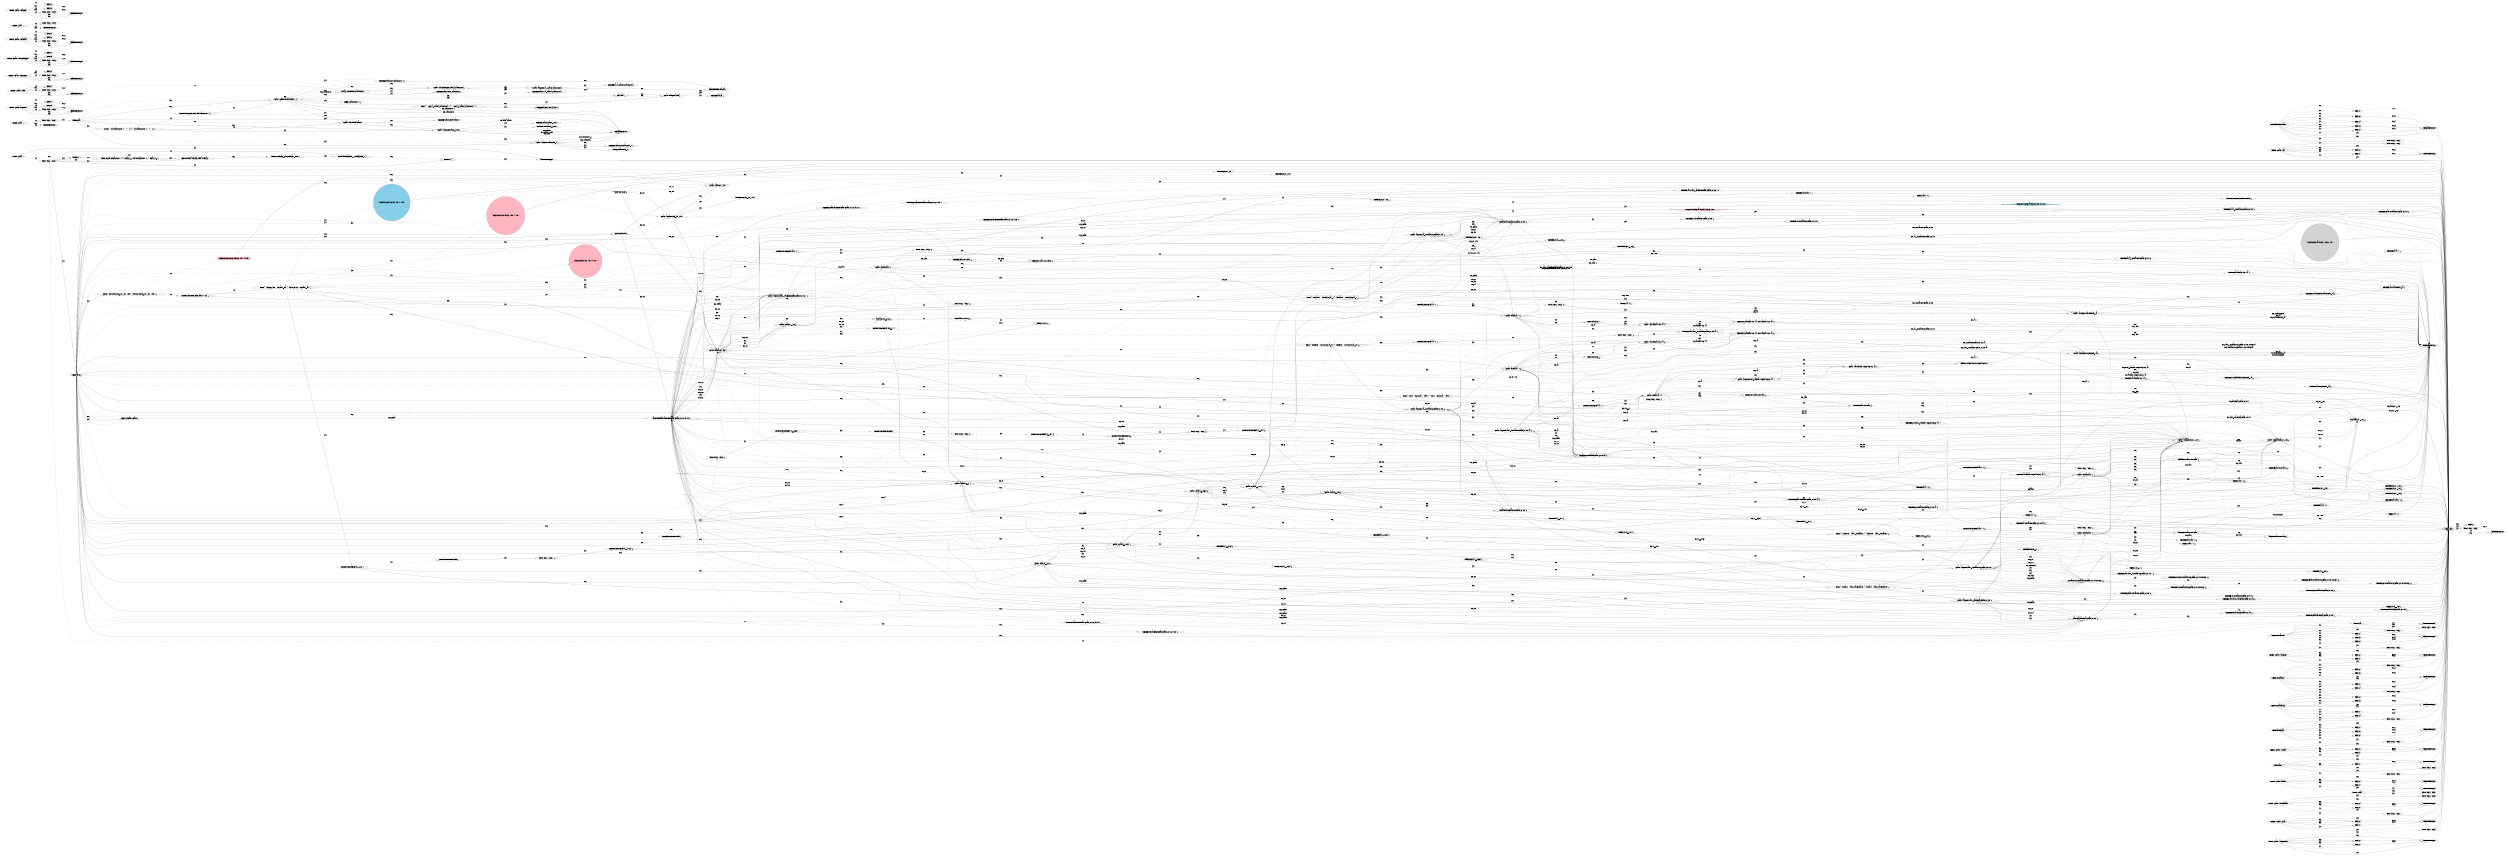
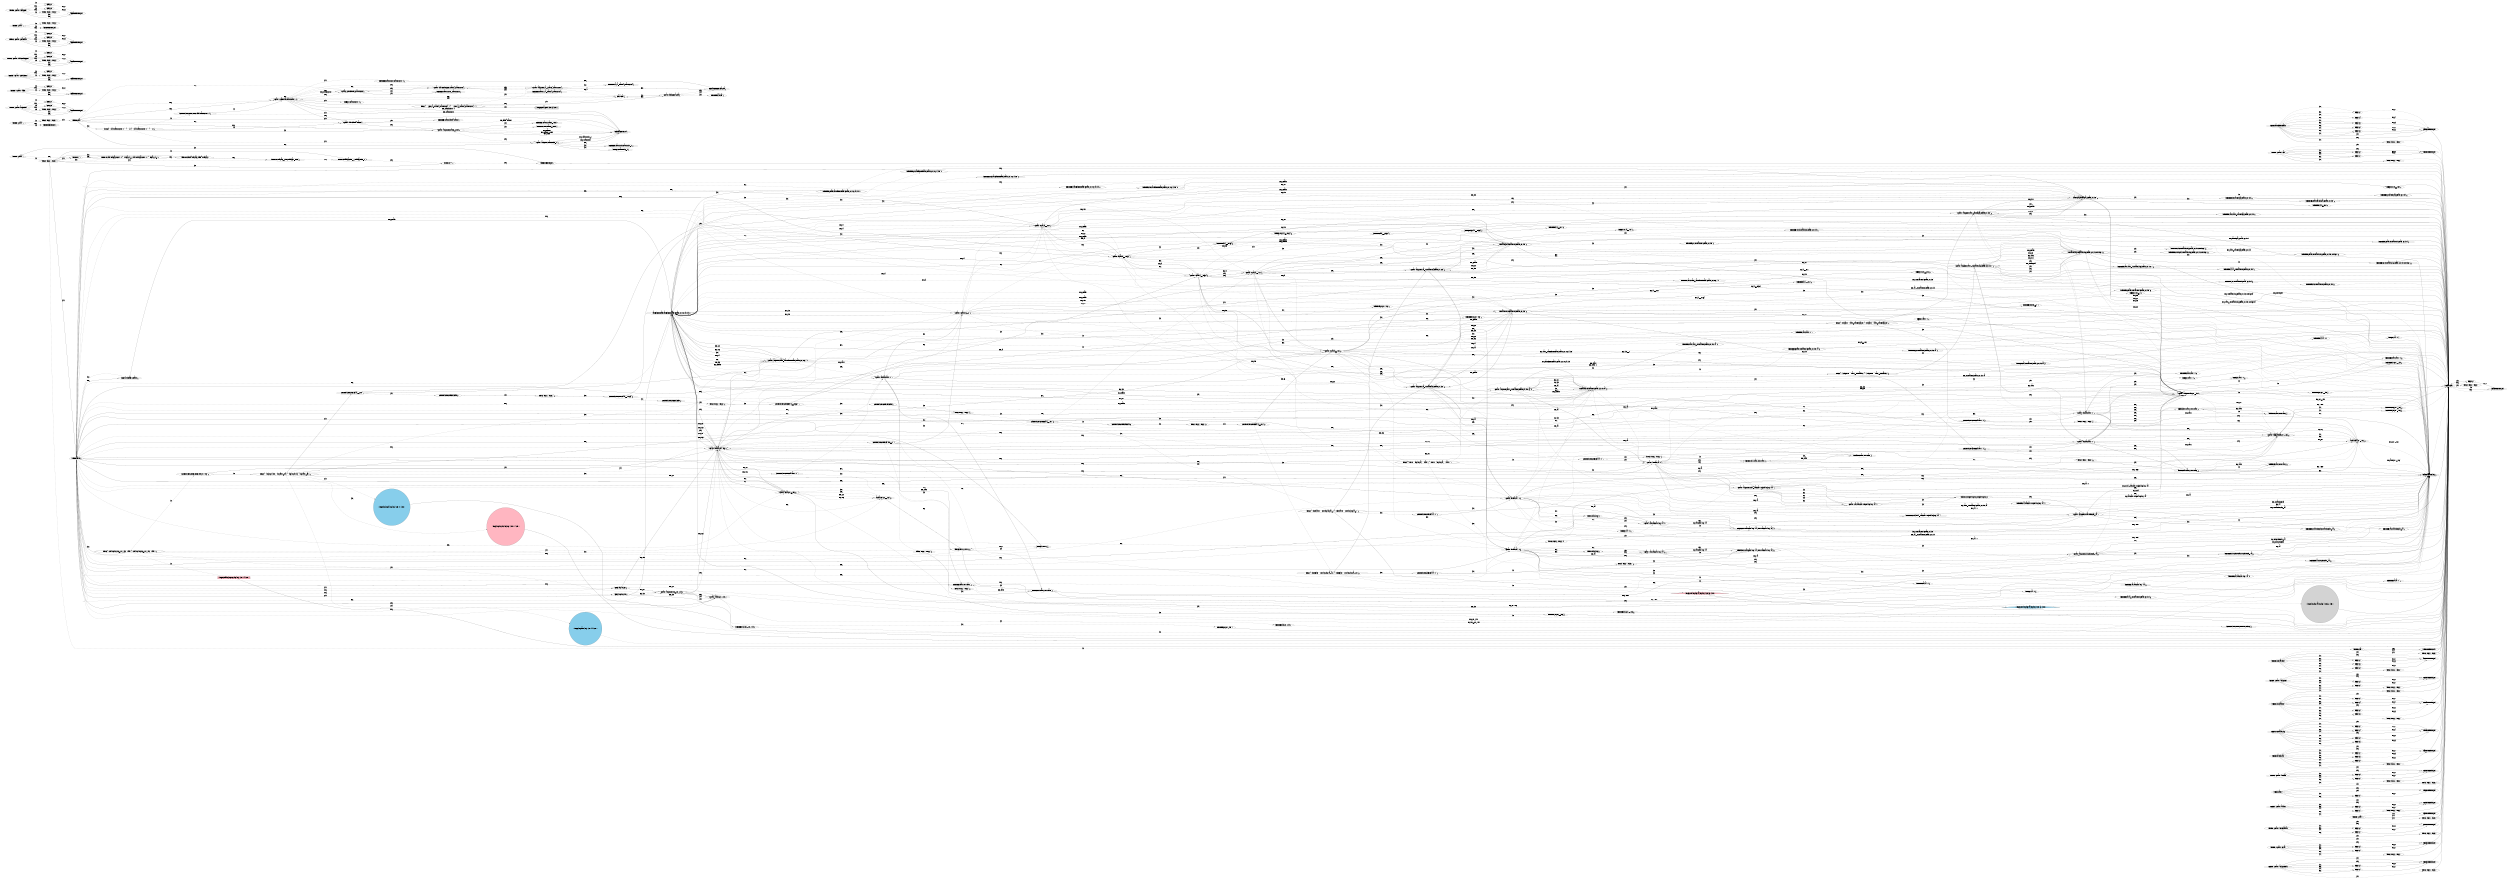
node "<(LOCAL,long status: long)<SUB>19</SUB>>": fillcolor lightpink -> skyblue
edge "(<operator>.equals,size == 0)" -> "(<operator>.assignmentPlus,pos += size)": now "(CONTROL_STRUCTURE,IF,if (id == 0x11))" -> "(<operator>.assignmentPlus,pos += size)"
